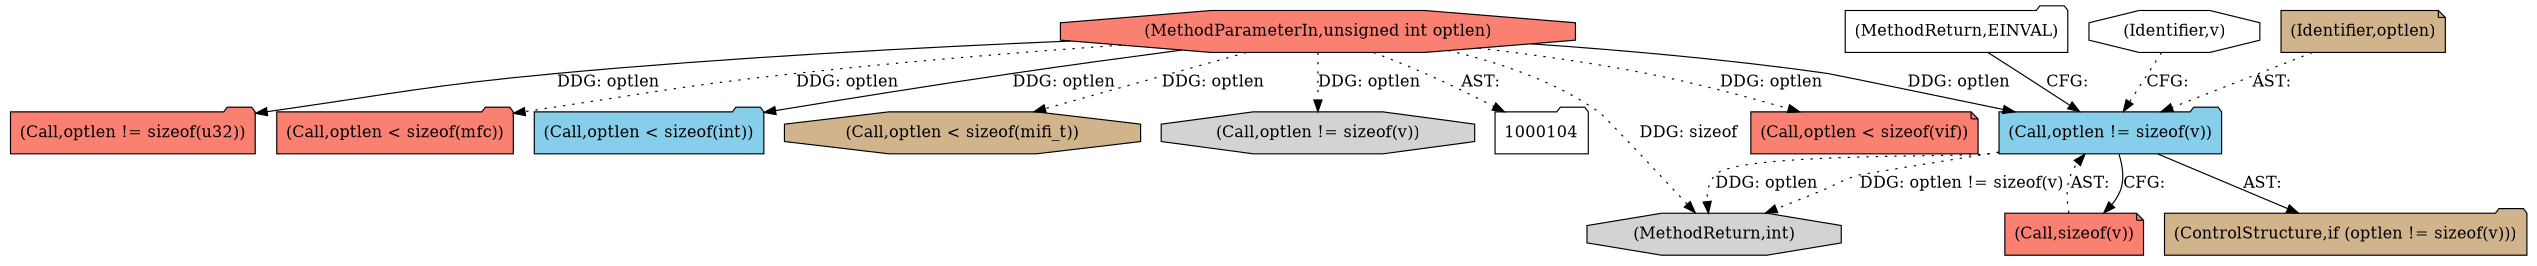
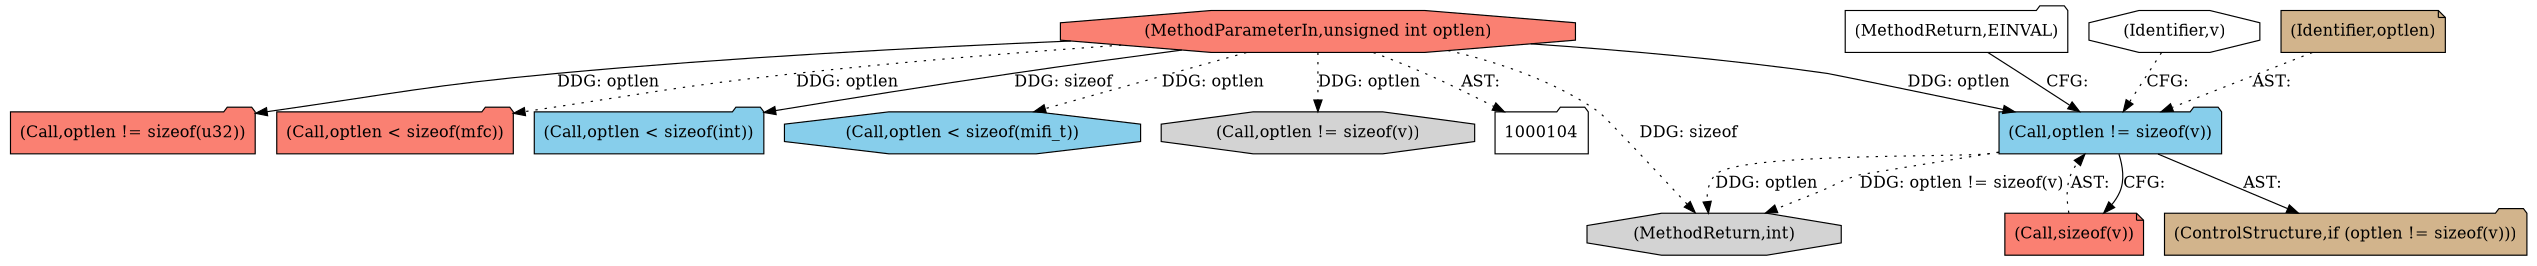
edge "(MethodParameterIn,unsigned int optlen)" -> "(Call,optlen < sizeof(int))": label "DDG: optlen" -> "DDG: sizeof"
node "(Call,optlen < sizeof(mifi_t))": fillcolor tan -> skyblue
node "(Call,optlen < sizeof(vif))": removed
